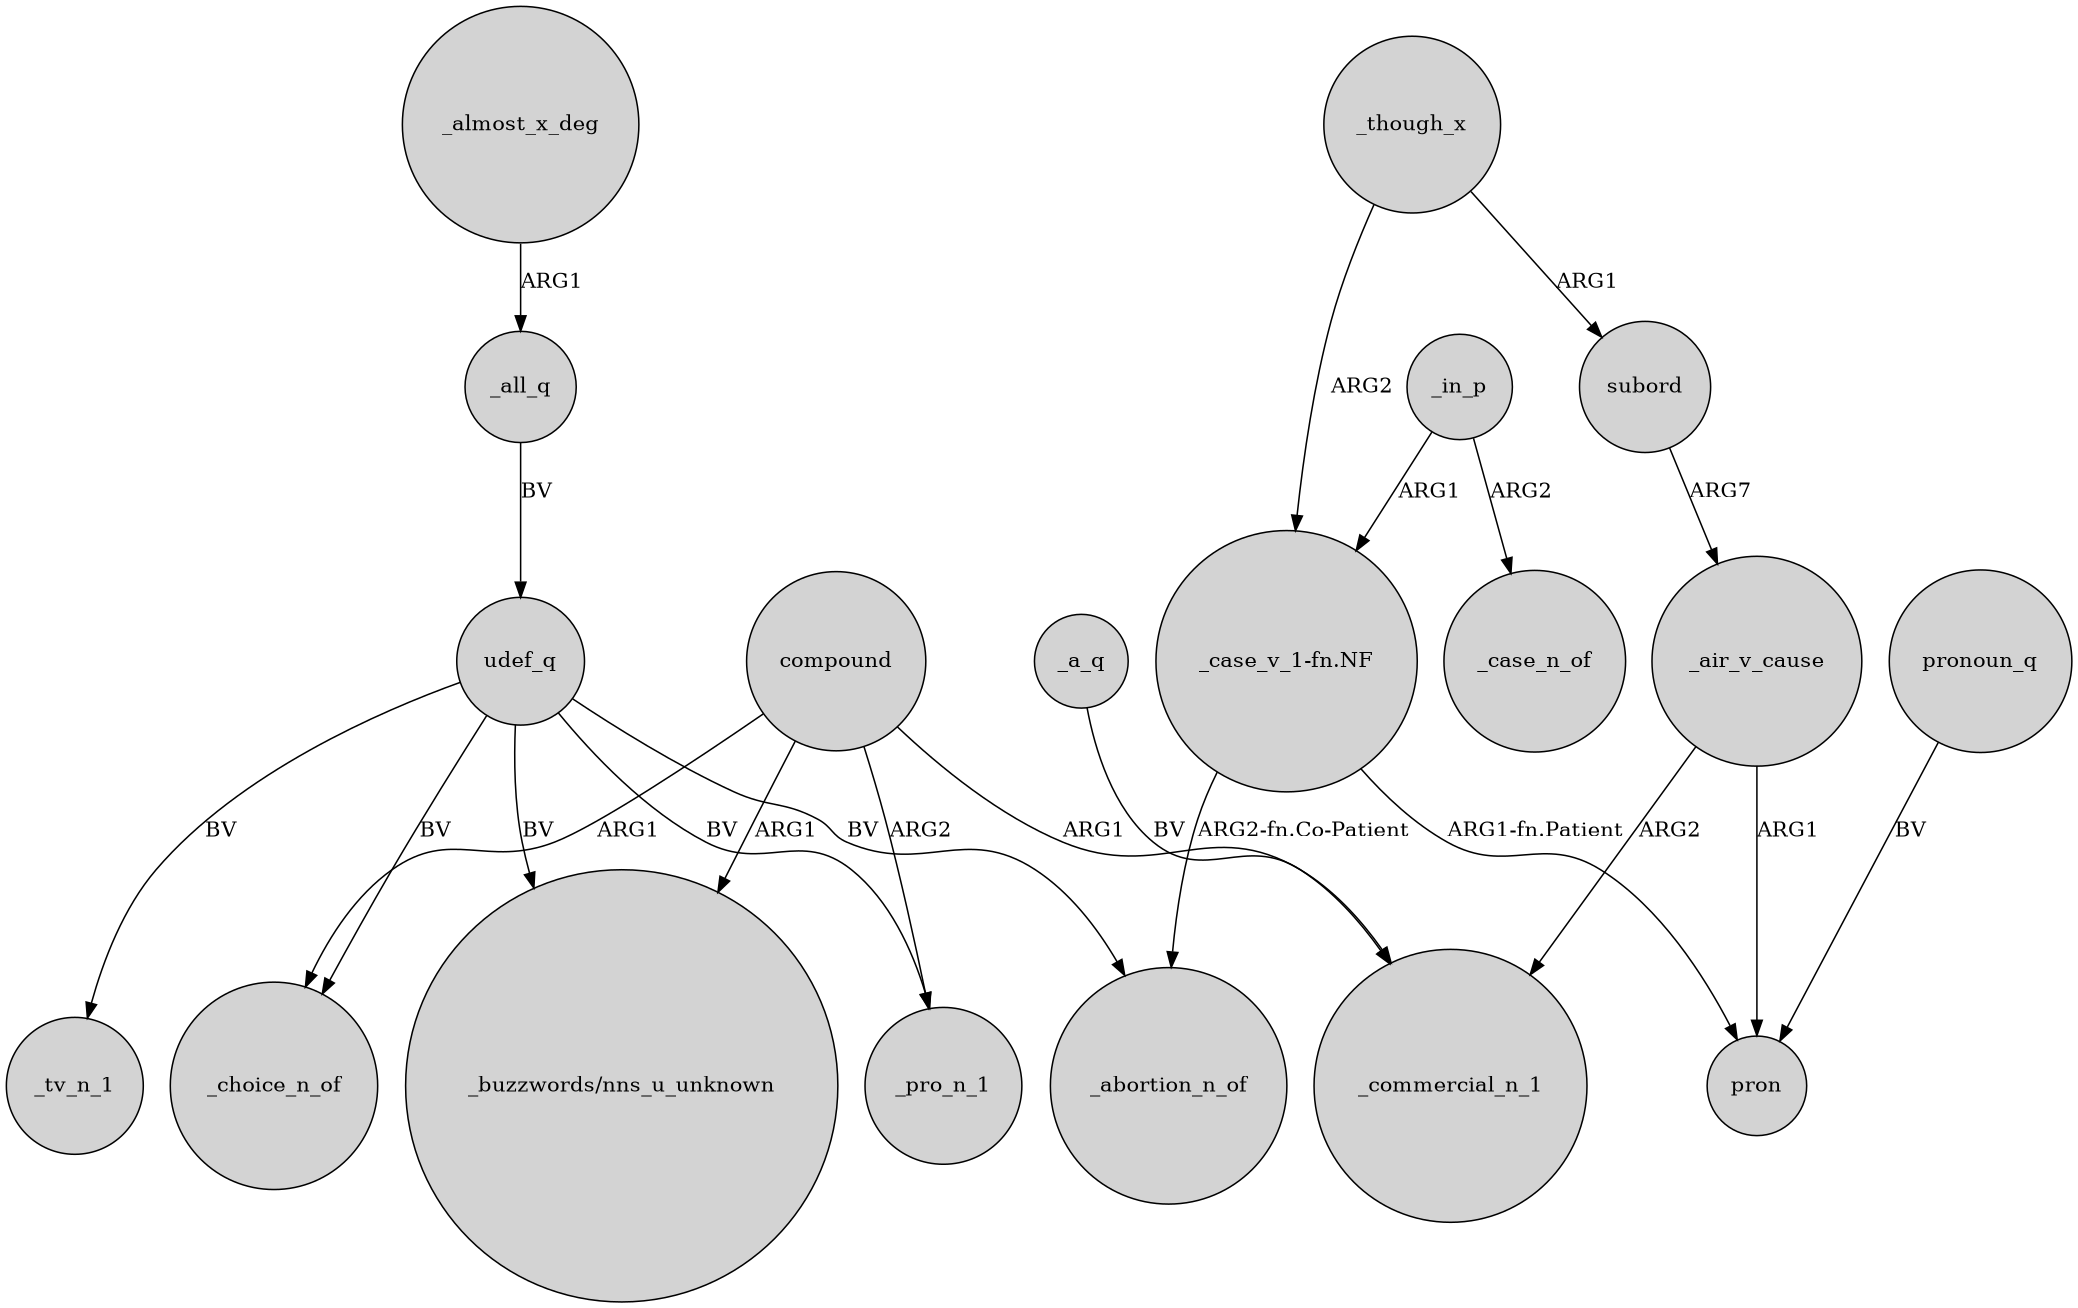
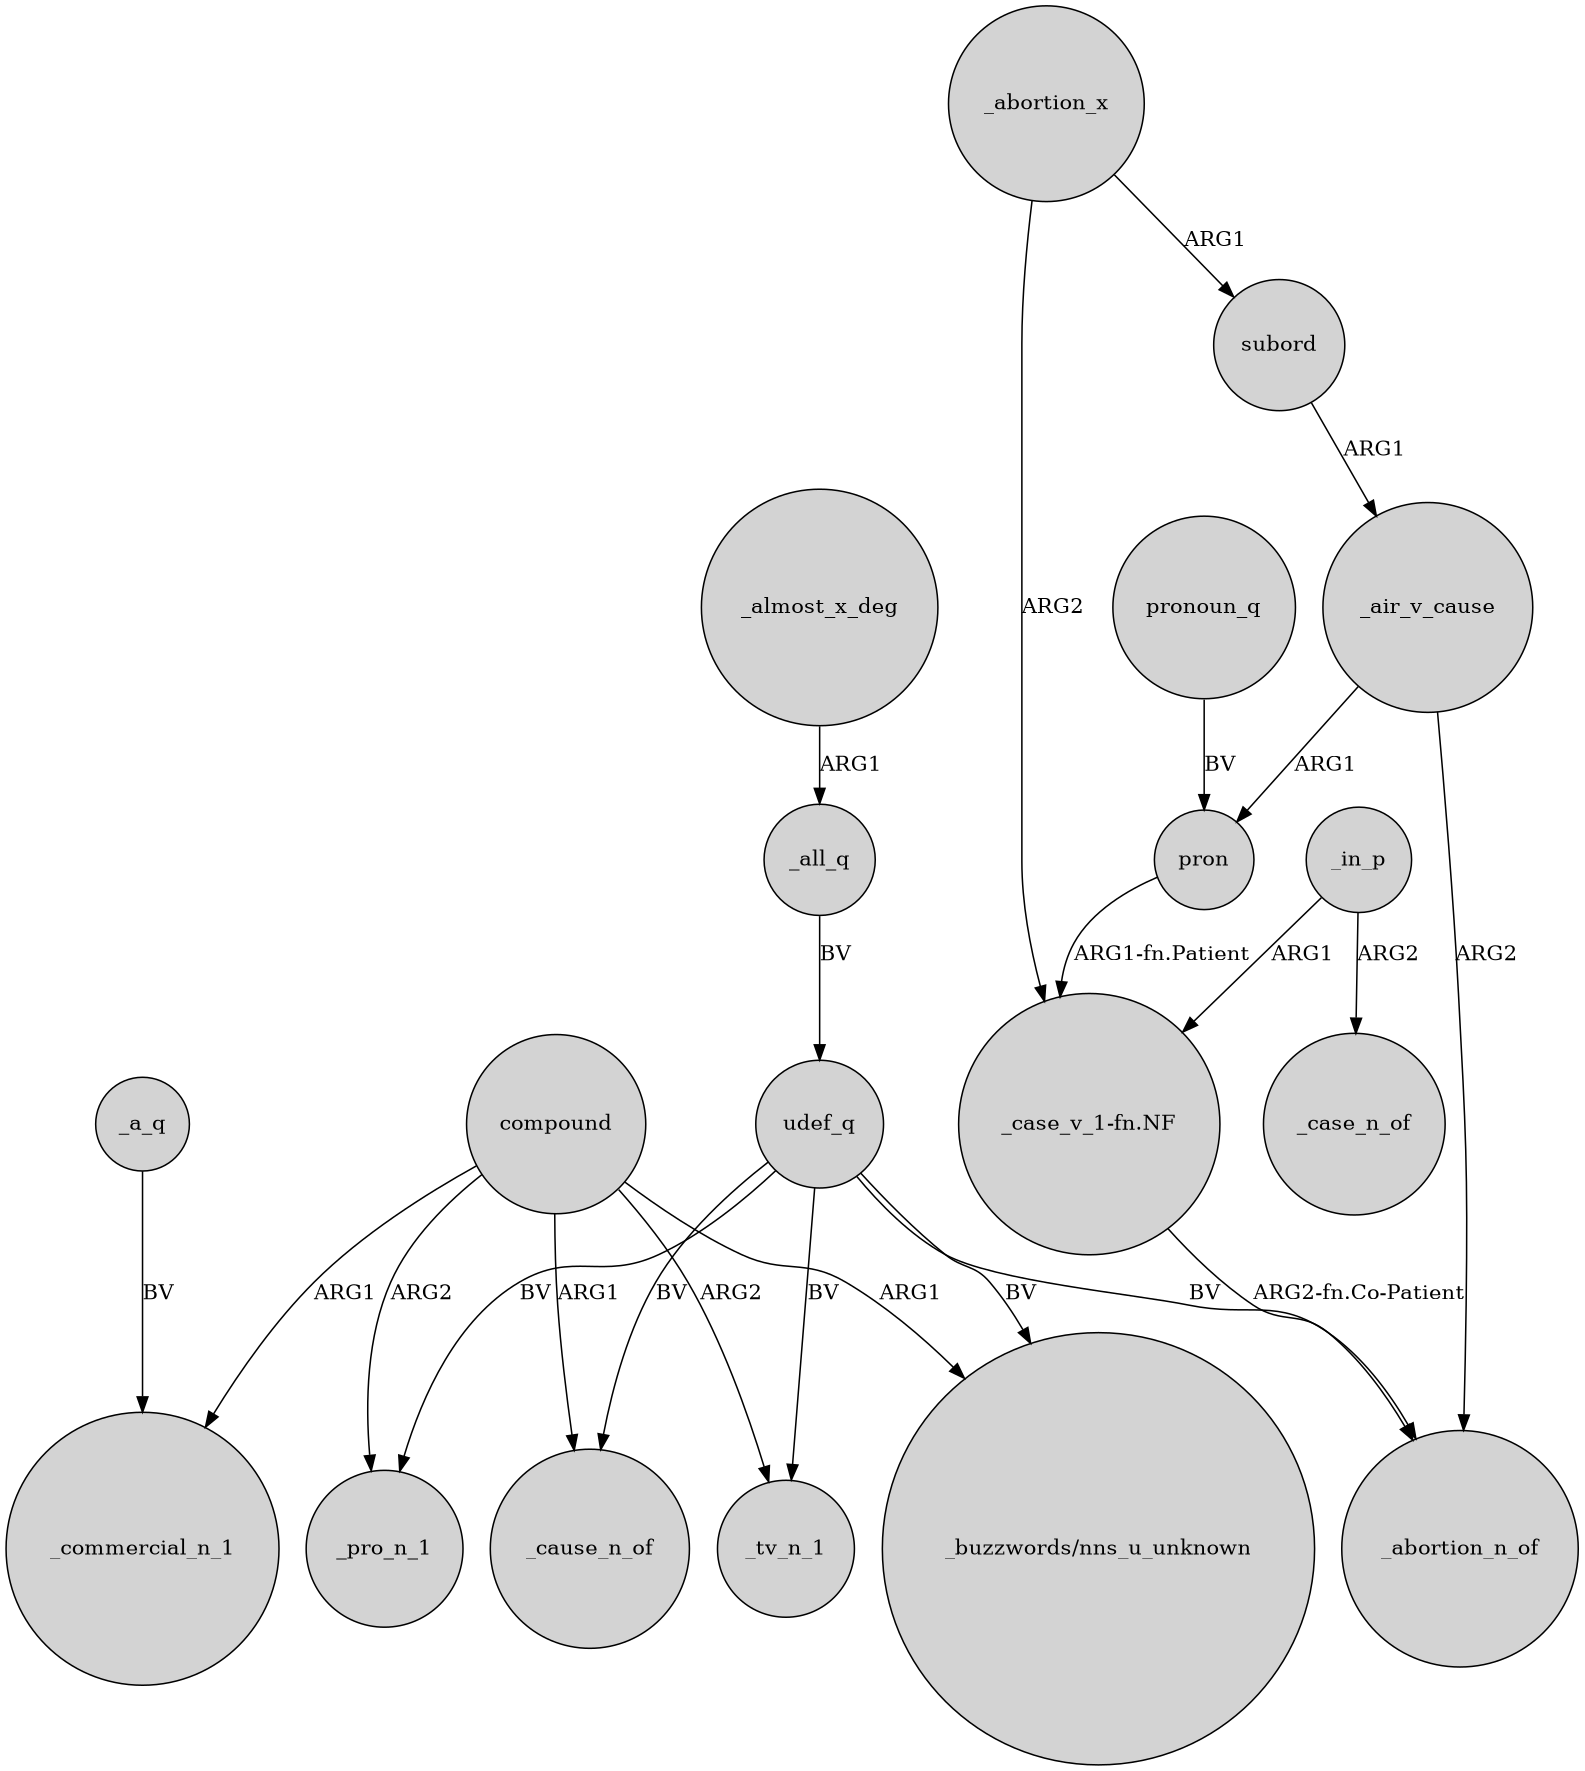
node "_though_x": label "_though_x" -> "_abortion_x"
edge "subord" -> "_air_v_cause": label "ARG7" -> "ARG1"
edge "_air_v_cause" -> "_commercial_n_1": now "_air_v_cause" -> "_abortion_n_of"
edge "_case_v_1-fn.NF" -> "pron": reversed
node "_choice_n_of": label "_choice_n_of" -> "_cause_n_of"
edge "compound" -> "_tv_n_1": added, label "ARG2"
